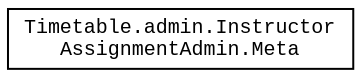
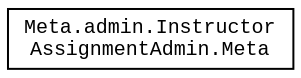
node "Timetable.admin.Instructor AssignmentAdmin.Meta": label "Timetable.admin.Instructor AssignmentAdmin.Meta" -> "Meta.admin.Instructor AssignmentAdmin.Meta"
